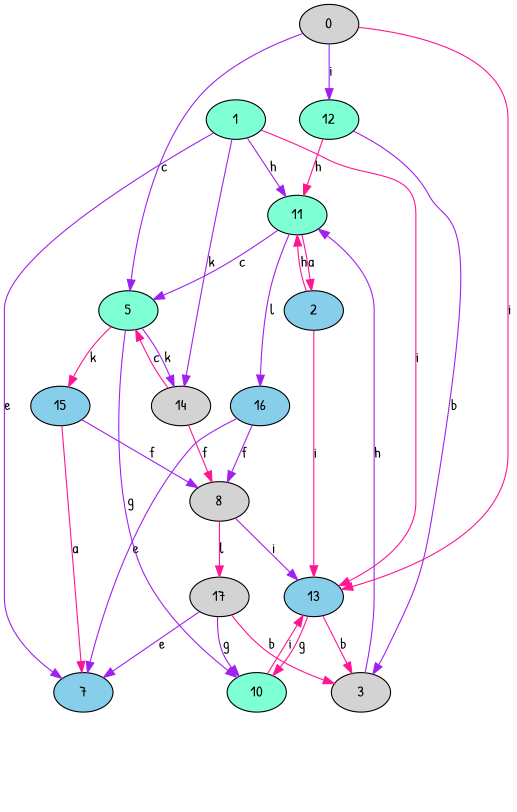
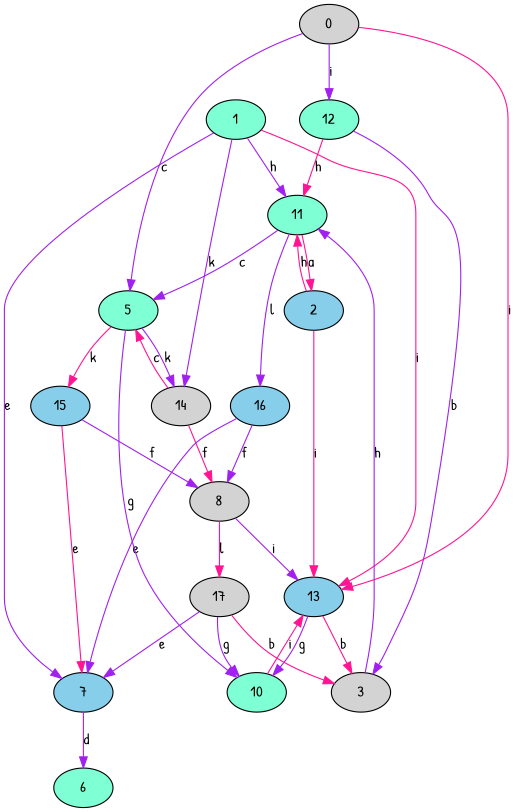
edge "15" -> "7": label "a" -> "e"
edge "13" -> "10": color deeppink -> purple
node "6": added
